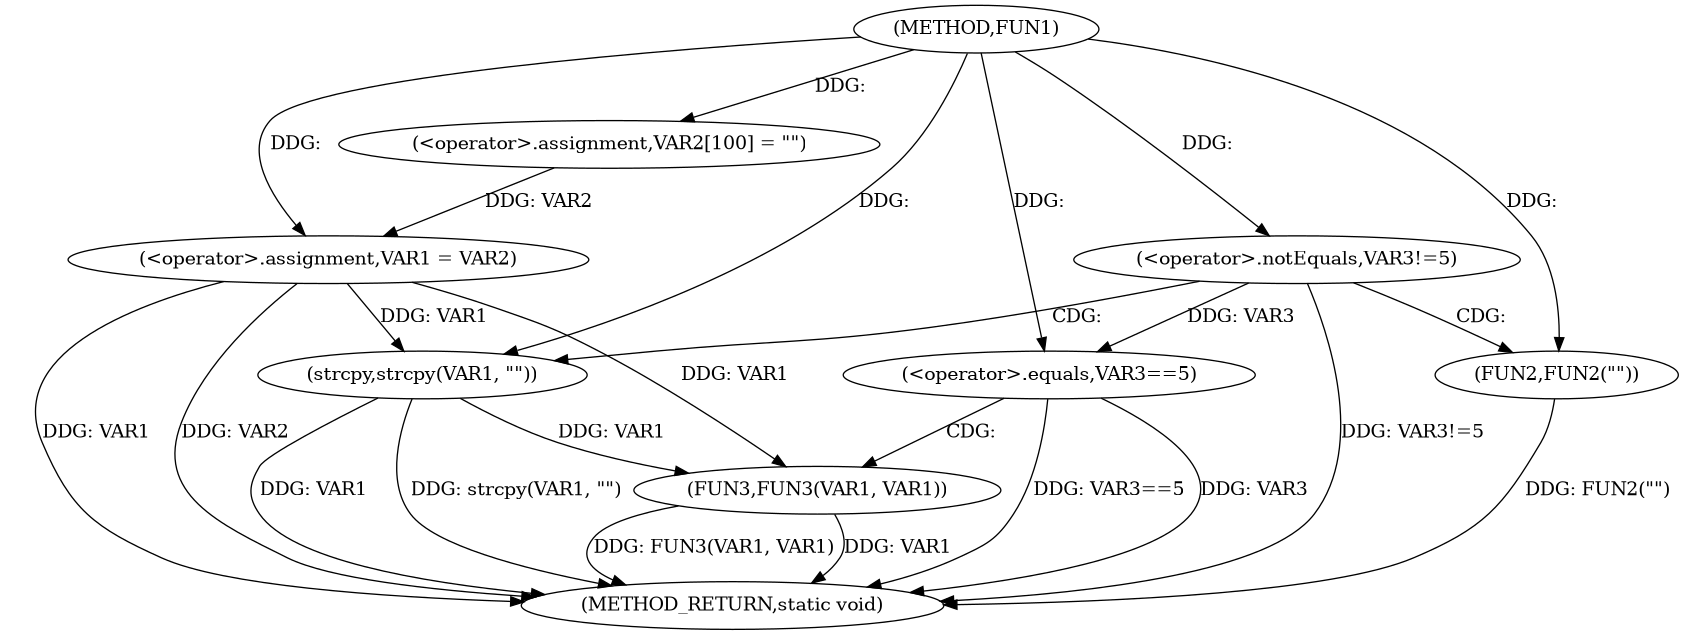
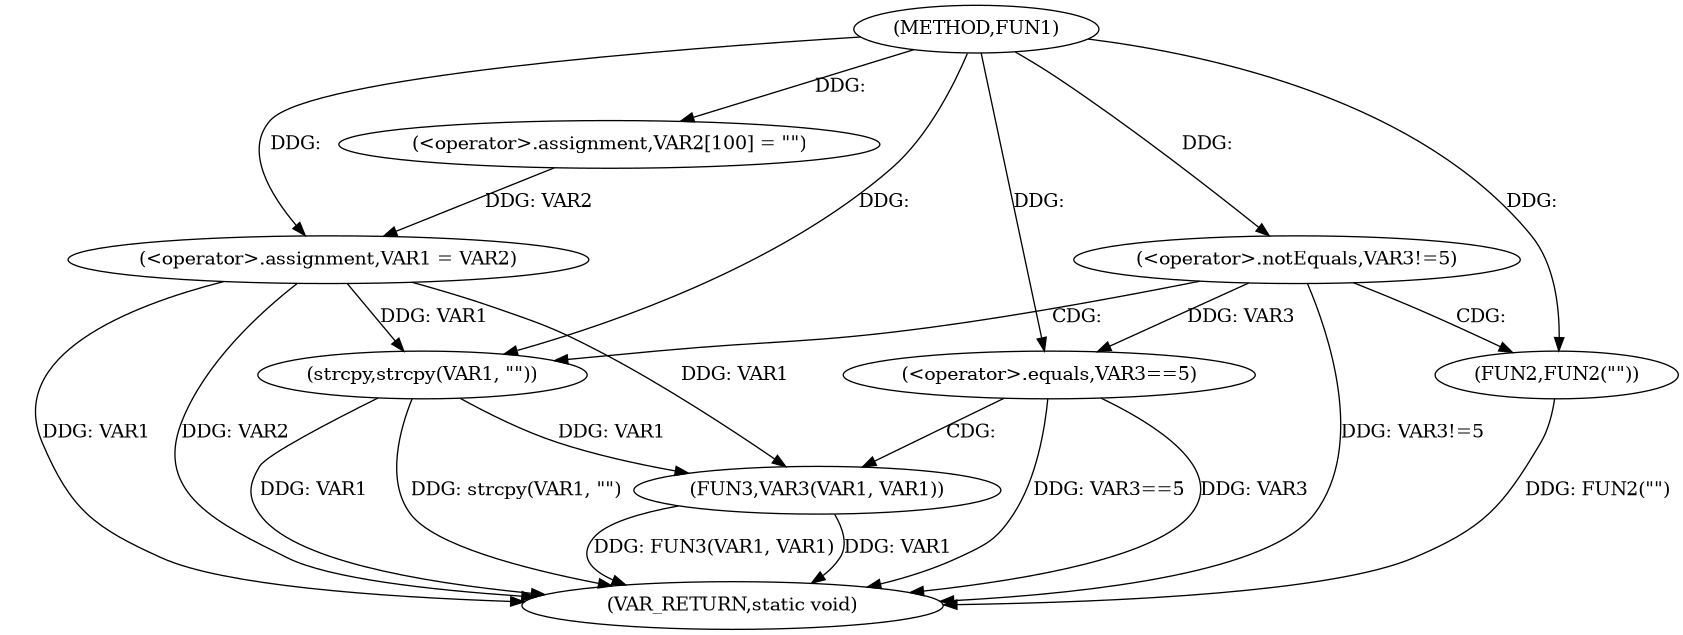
node "(FUN3,FUN3(VAR1, VAR1))": label "(FUN3,FUN3(VAR1, VAR1))" -> "(FUN3,VAR3(VAR1, VAR1))"
node "(METHOD_RETURN,static void)": label "(METHOD_RETURN,static void)" -> "(VAR_RETURN,static void)"
